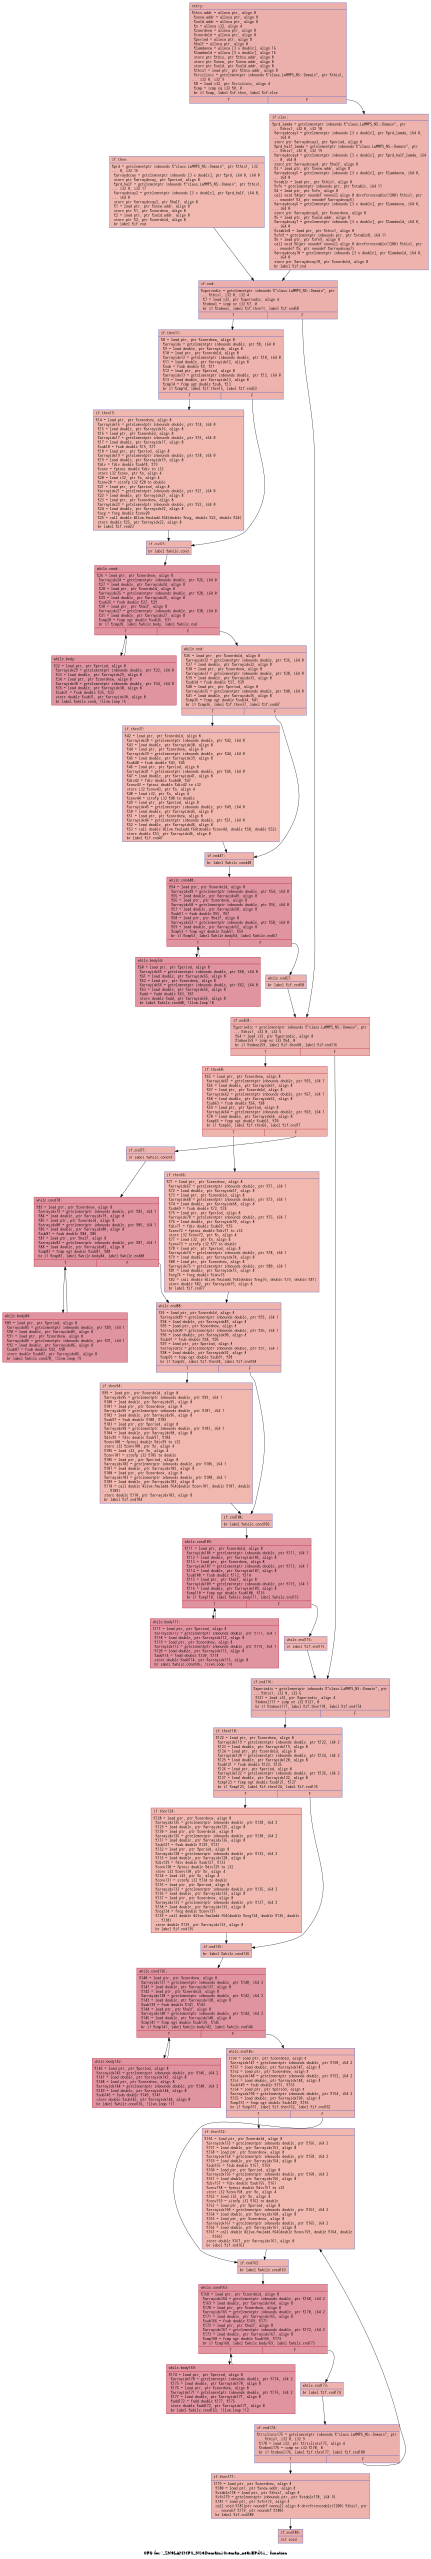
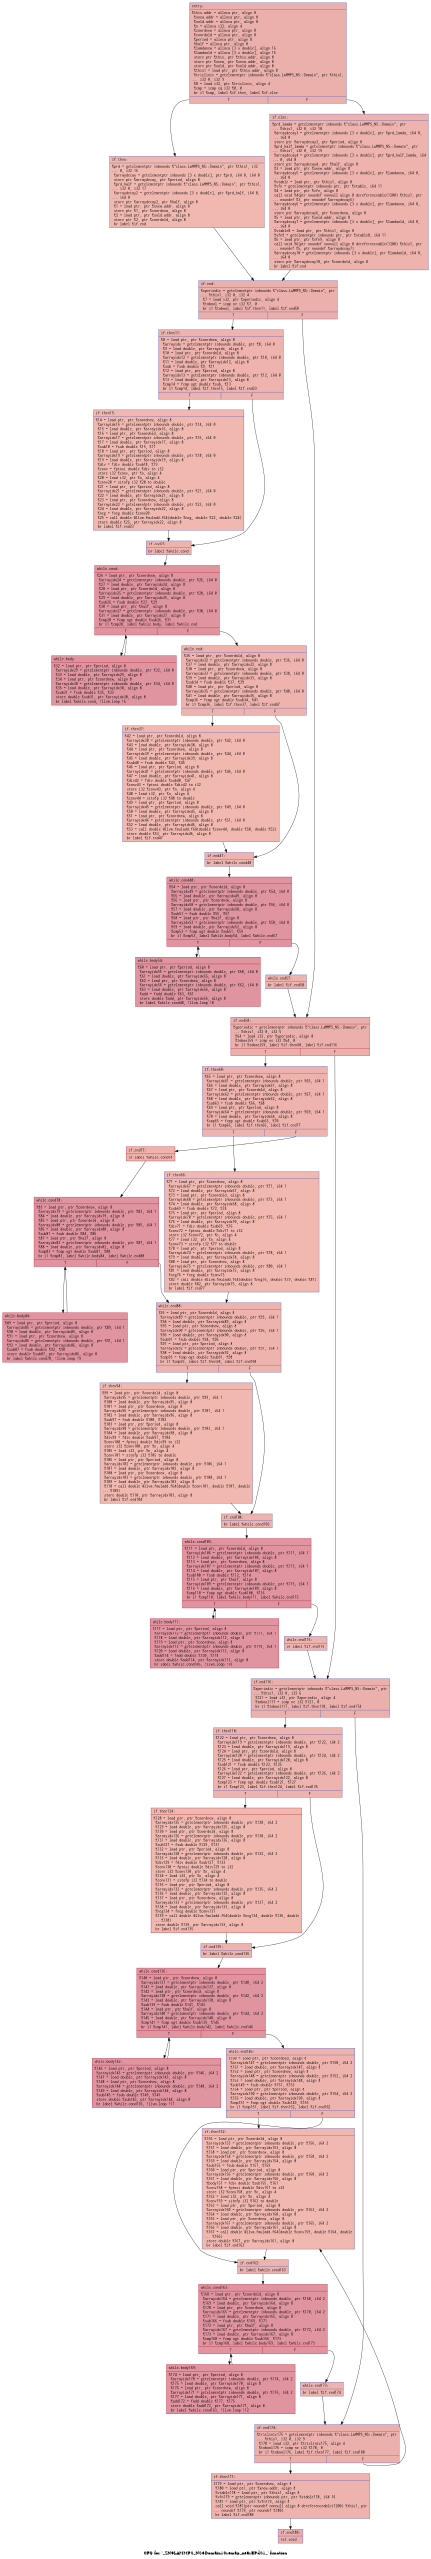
edge "entry:" -> "if.then:": added
node "if.then60:": color #b70d28ff -> #3d50c3ff
node "if.end77:": color #3d50c3ff -> #b70d28ff
edge "if.end116:" -> "if.end174:": added
node "if.then152:": text "%div157 = fdiv double %sub155, %161" -> "%body157 = fdiv double %sub155, %161"
